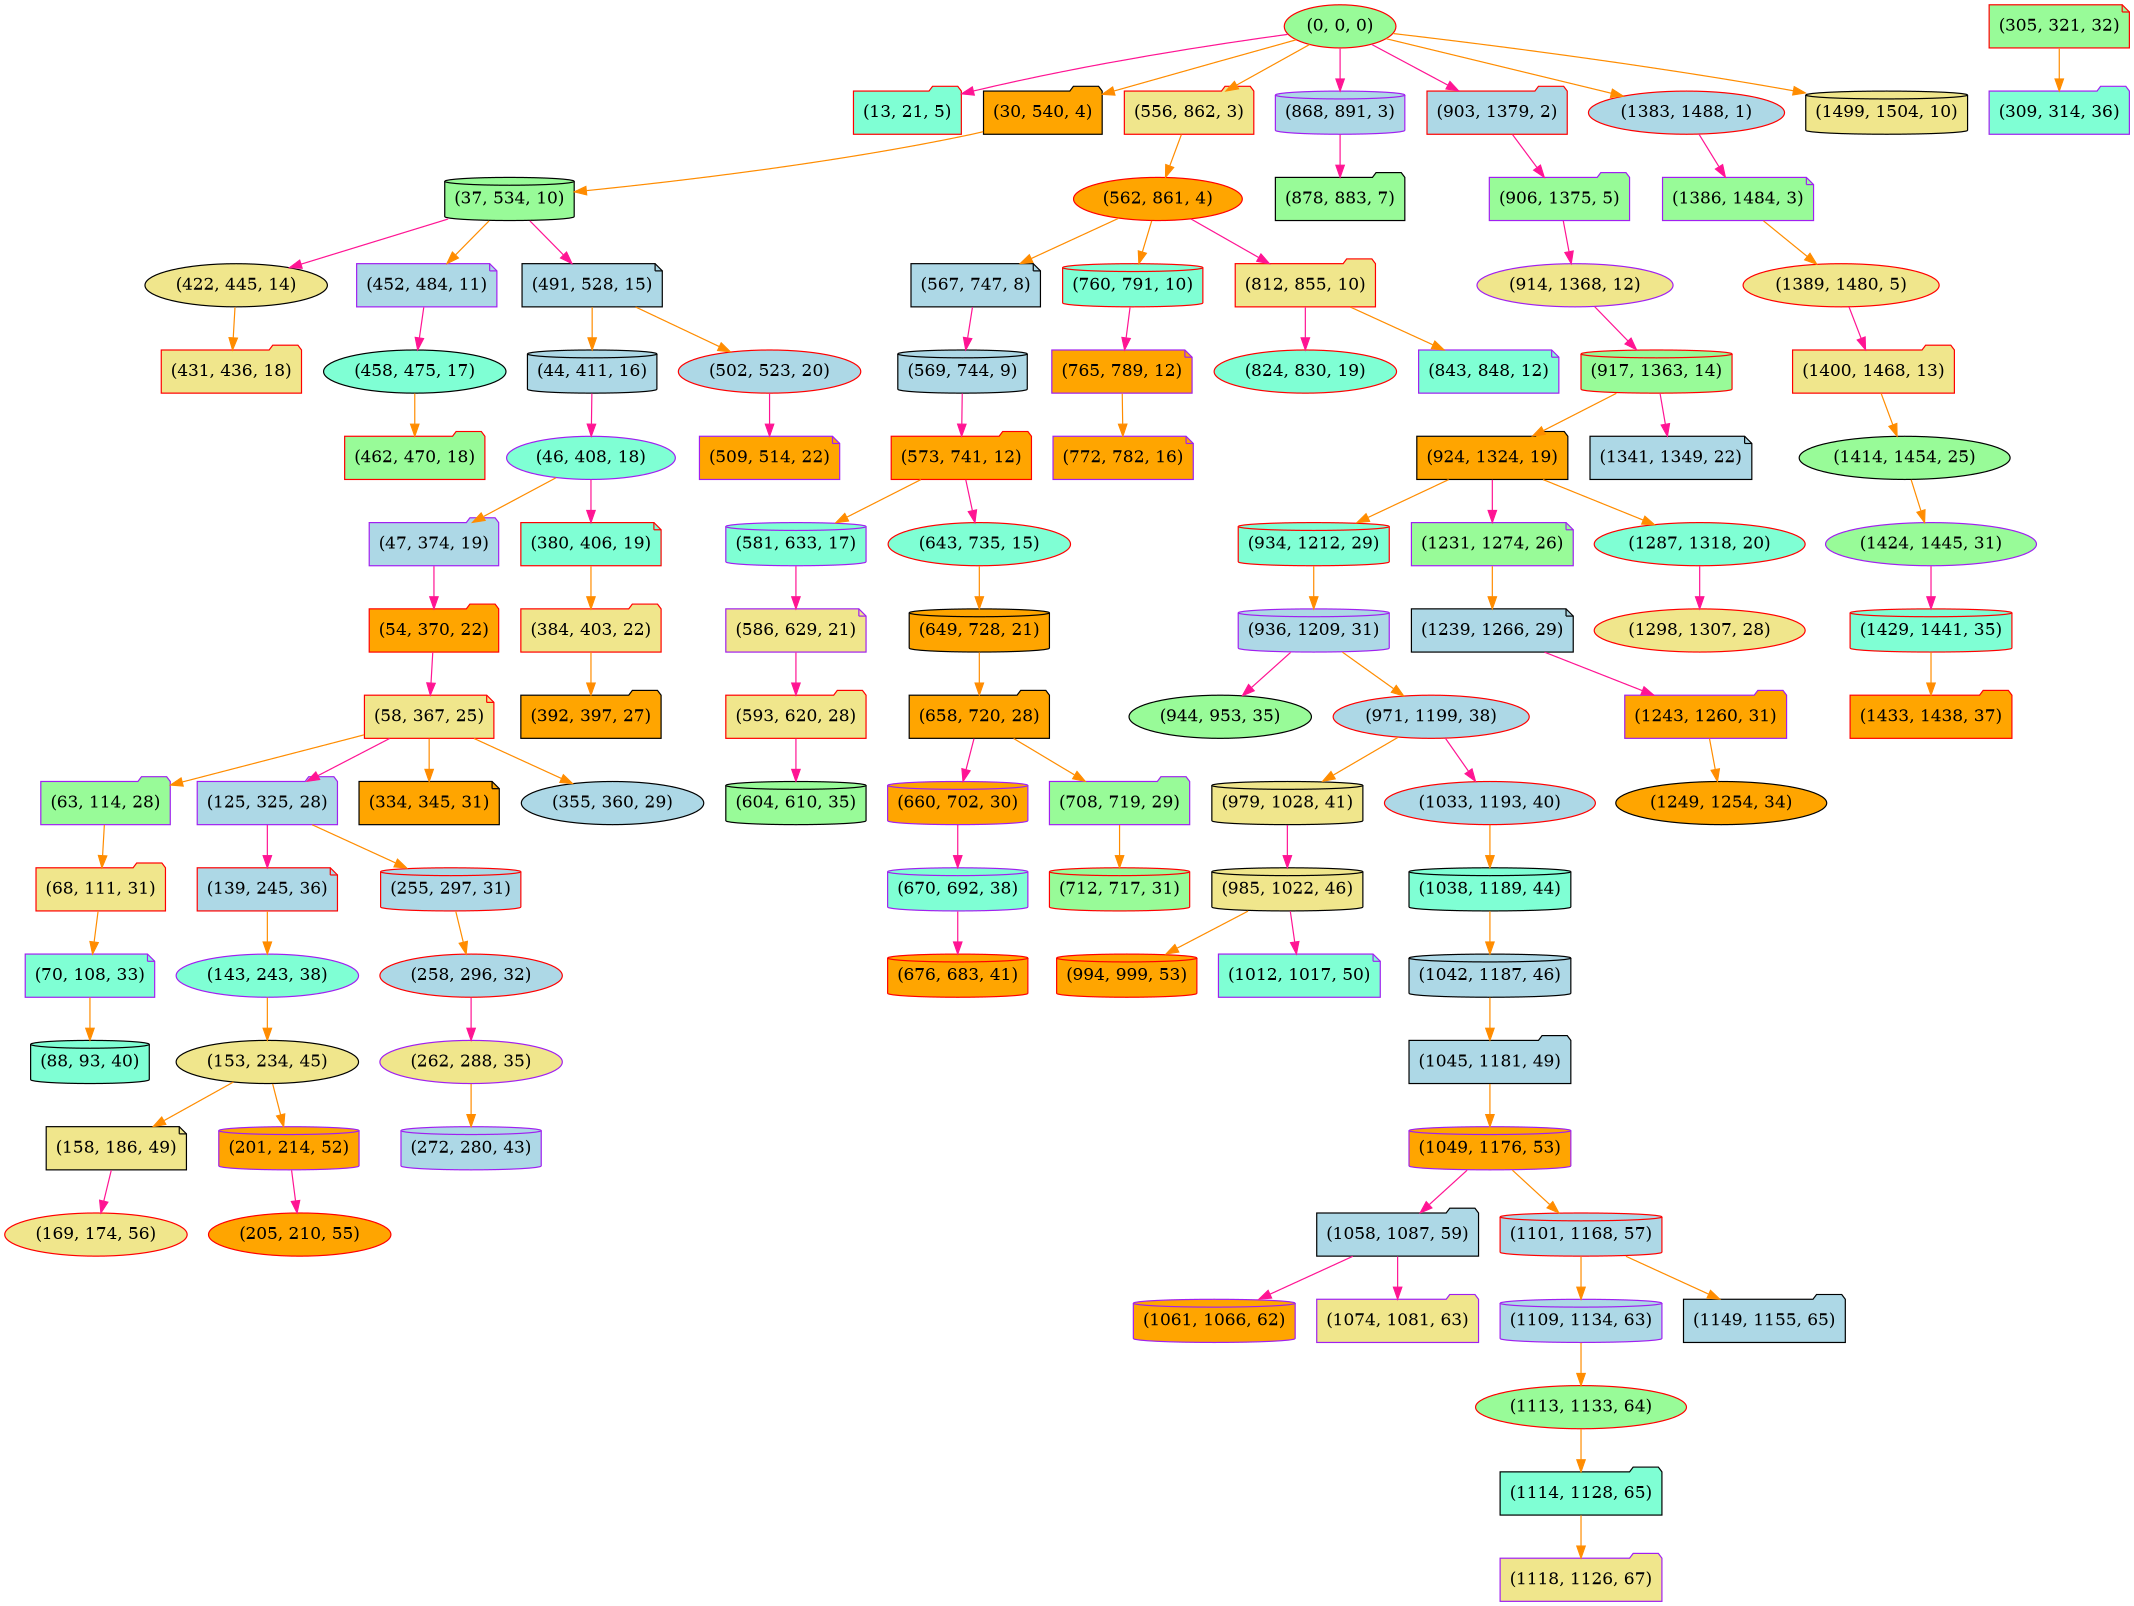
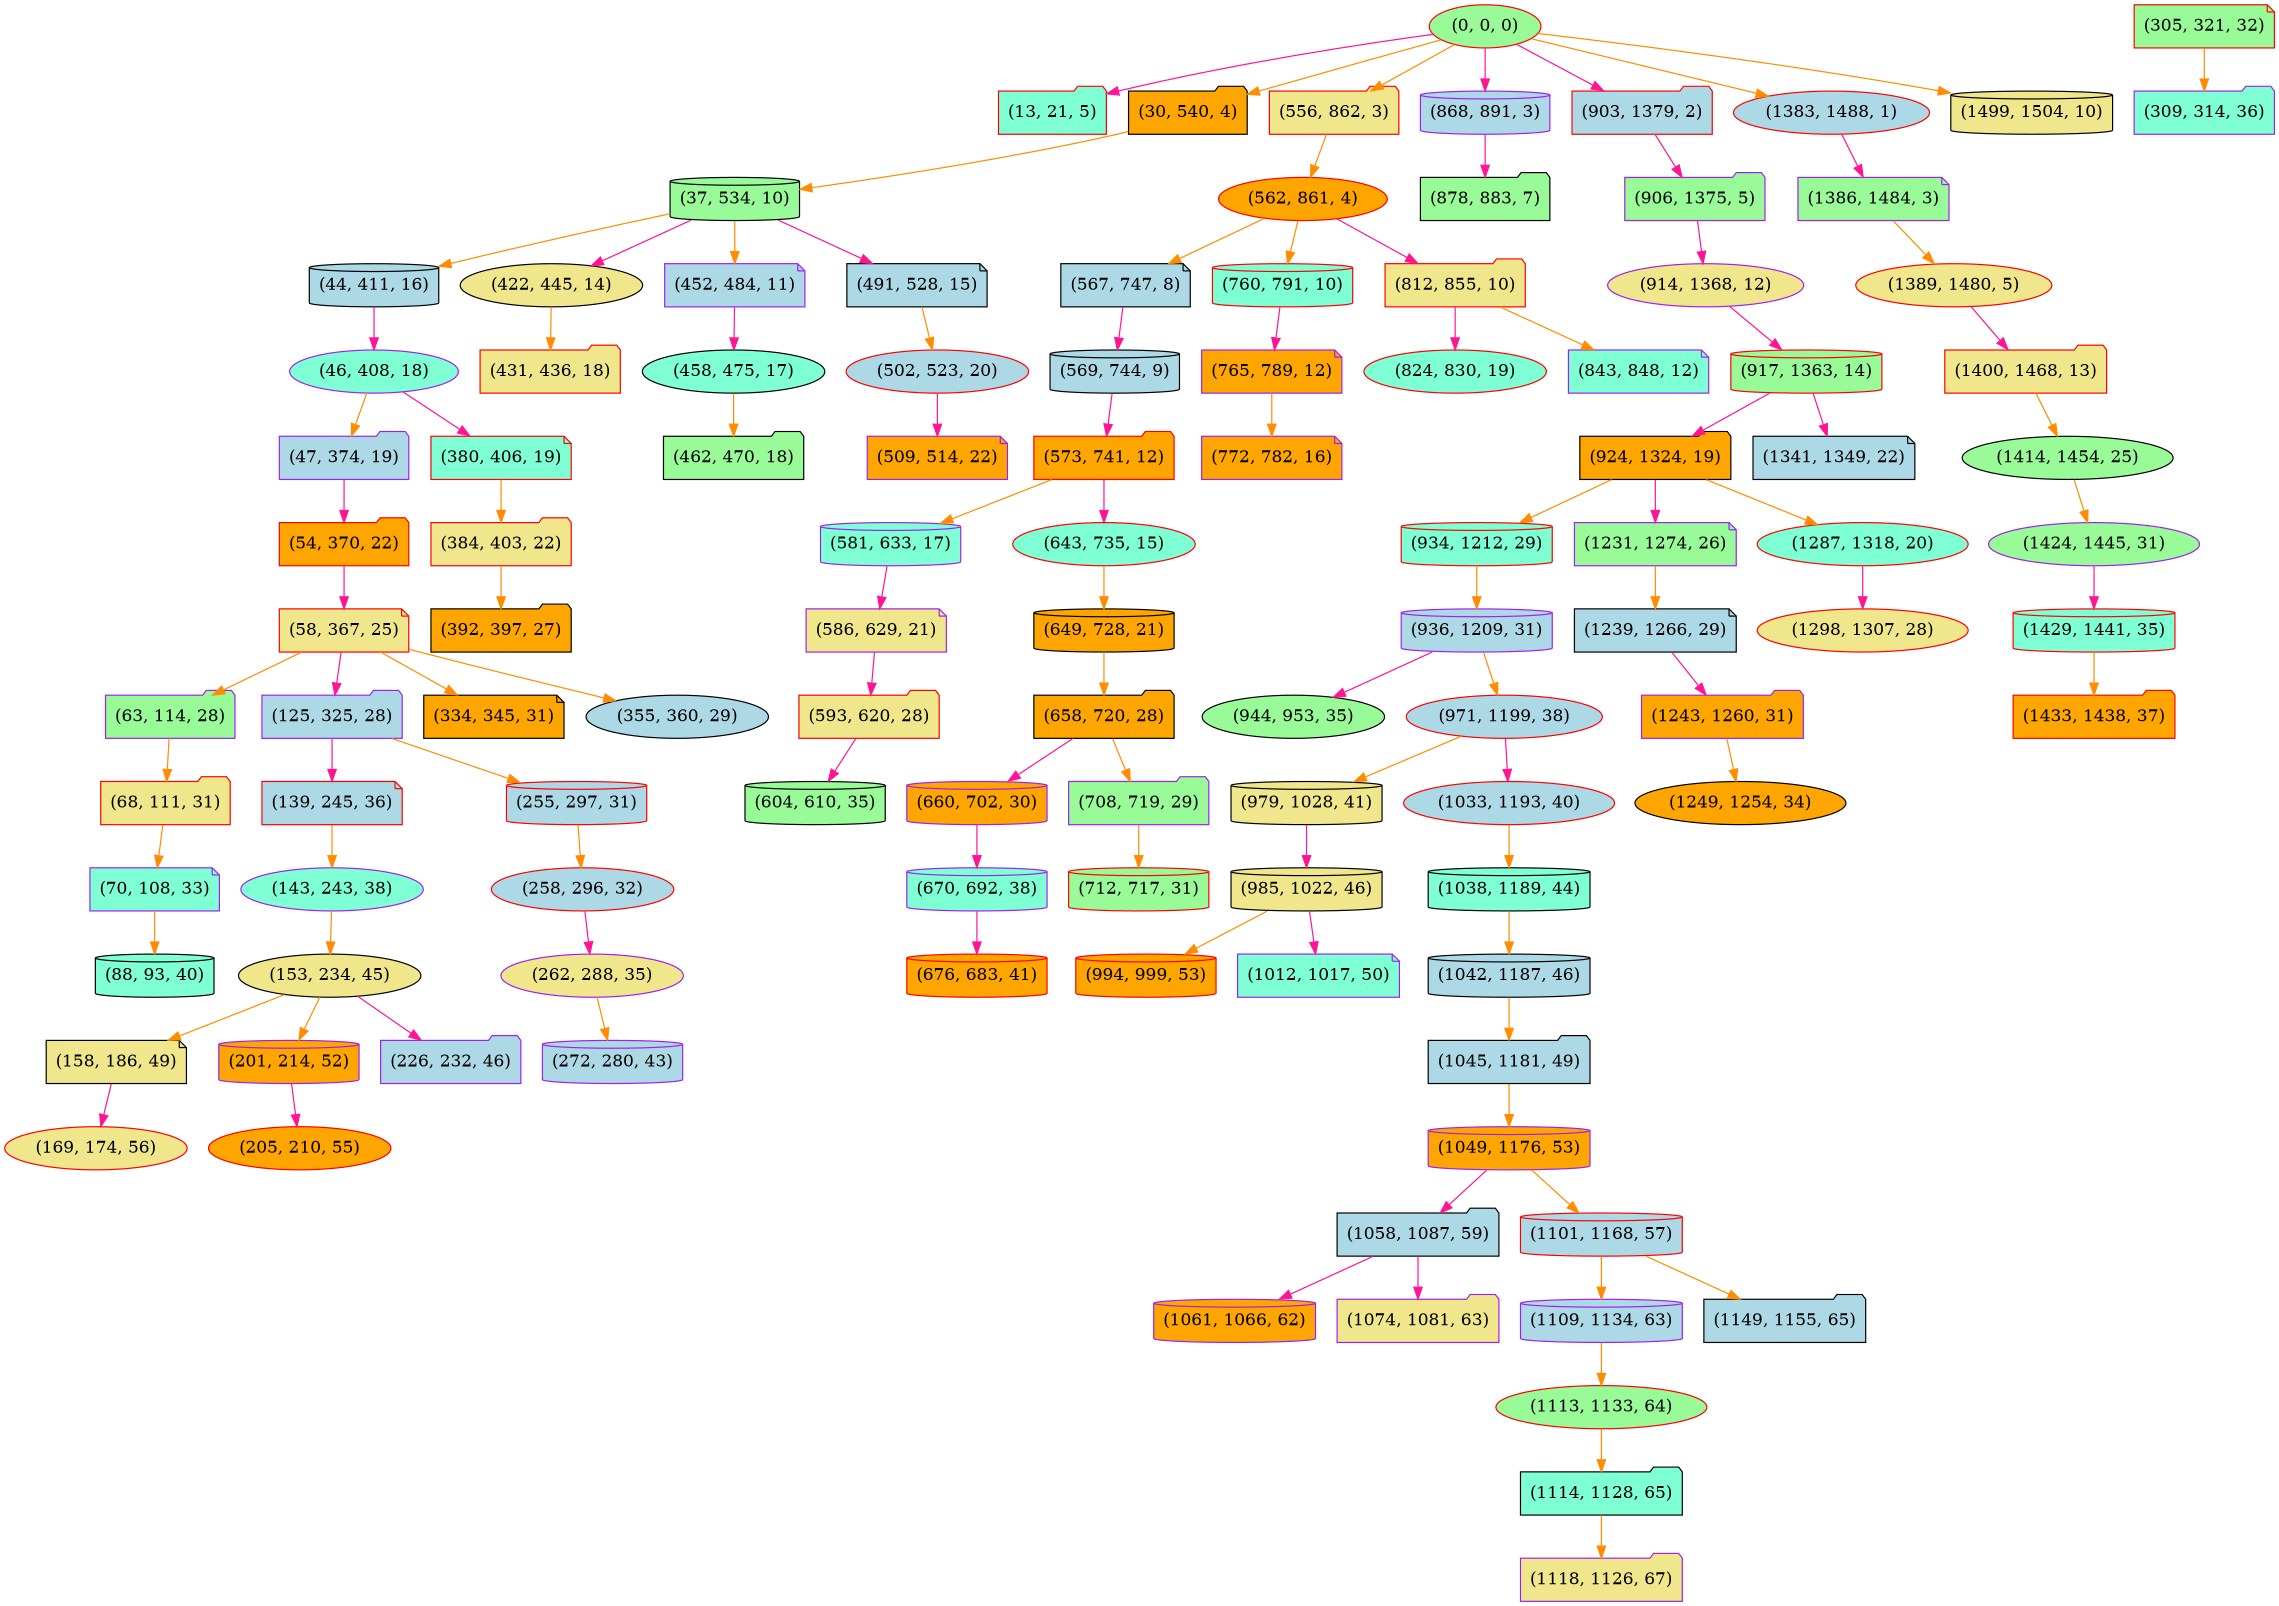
edge "(491, 528, 15)" -> "(44, 411, 16)": now "(37, 534, 10)" -> "(44, 411, 16)"
edge "(917, 1363, 14)" -> "(924, 1324, 19)": color darkorange -> deeppink
node "(462, 470, 18)": color red -> black
node "(226, 232, 46)": added
